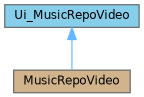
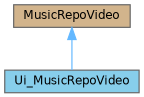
edge "MusicRepoVideo" -> "Ui_MusicRepoVideo": reversed
